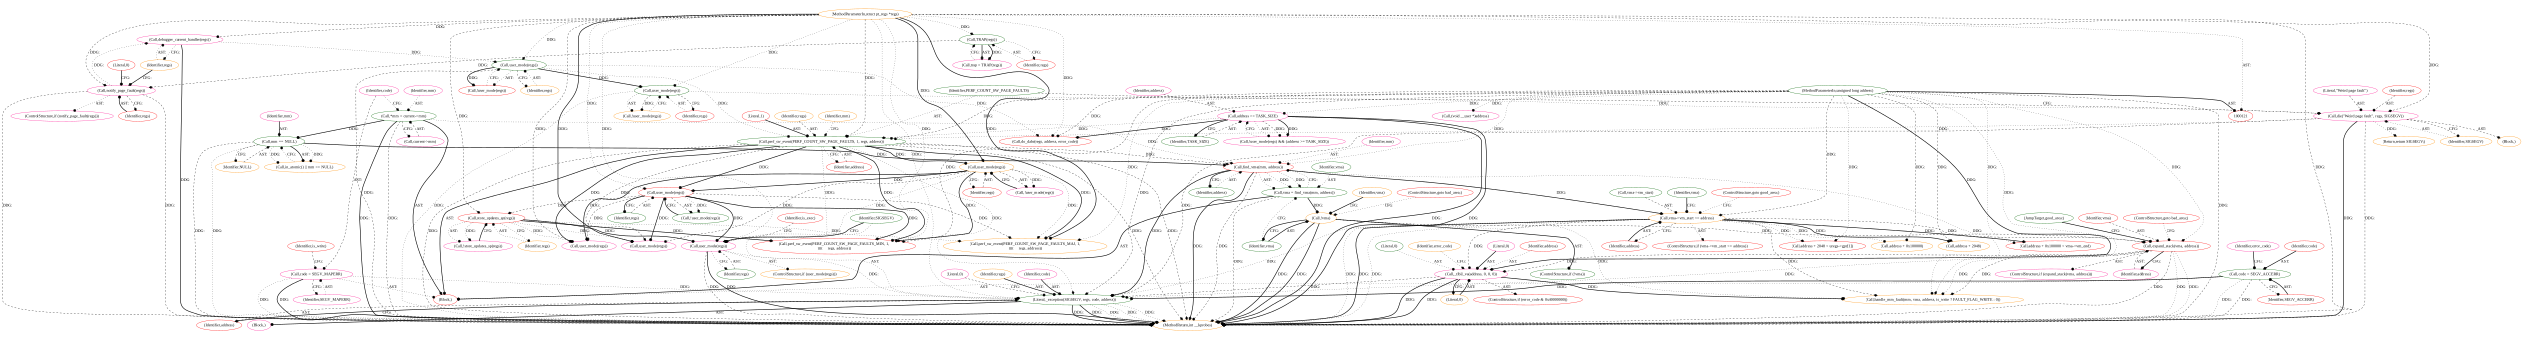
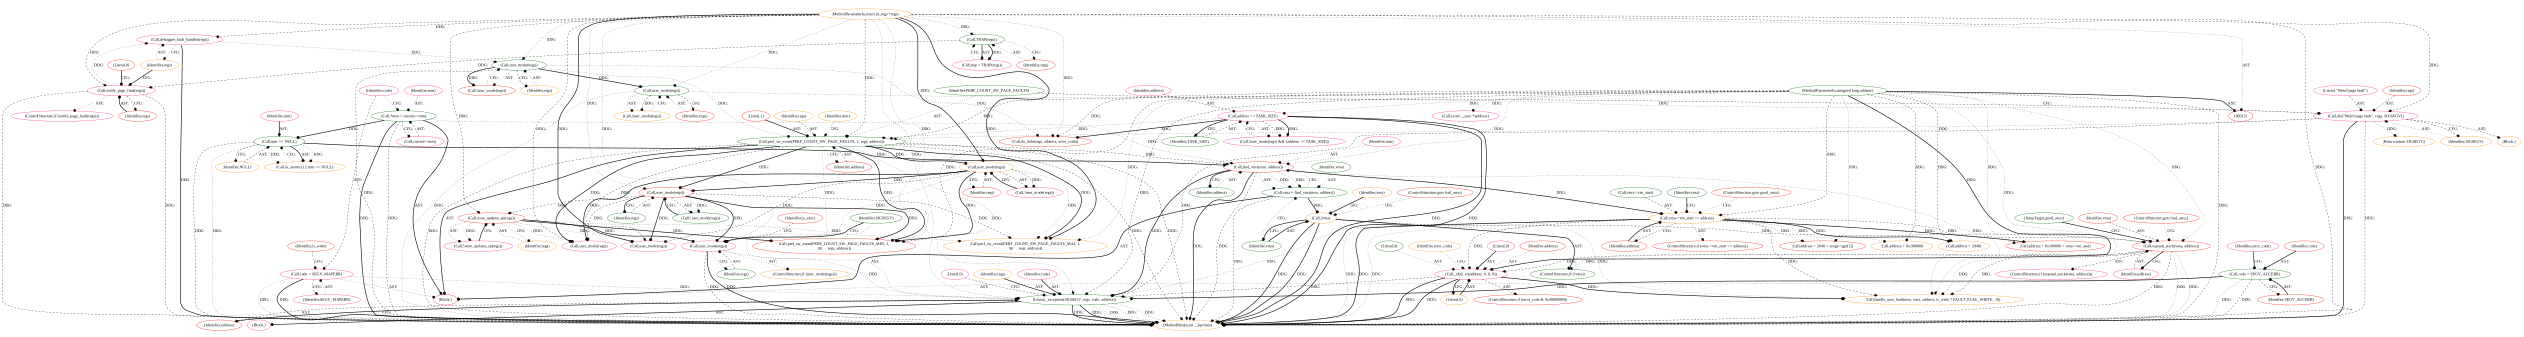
node "(Call,debugger_current_handler(regs))": label "(Call,debugger_current_handler(regs))" -> "(Call,debugger_fault_handler(regs))"
edge "(Call,expand_stack(vma, address))" -> "(Literal,_exception(SIGSEGV, regs, code, address))": now "(Call,expand_stack(vma, address))" -> "(ControlStructure,if (!vma))"
